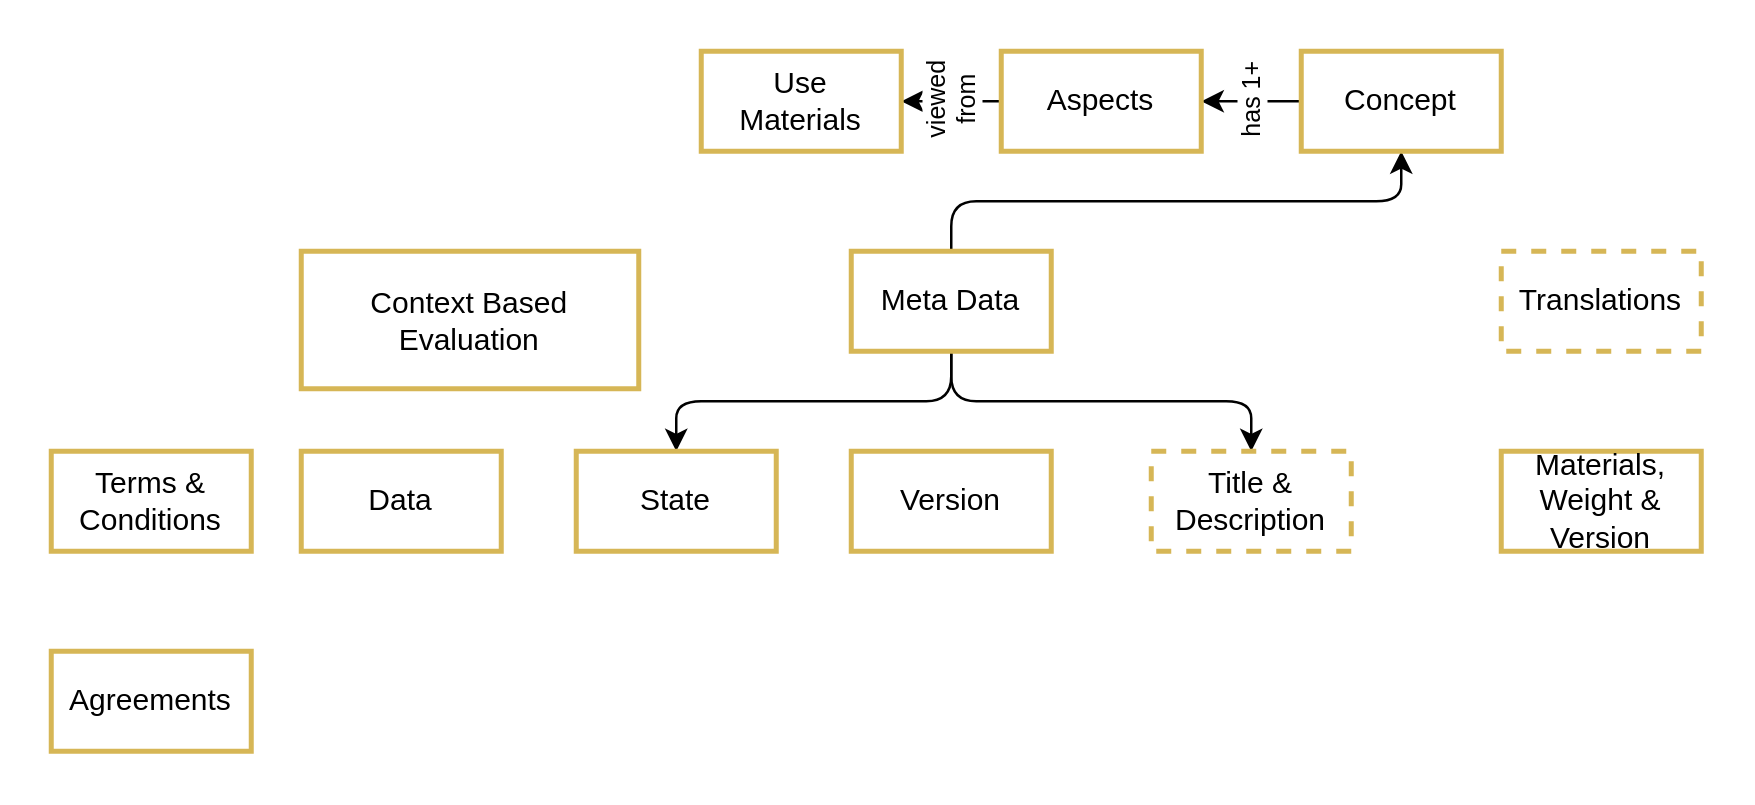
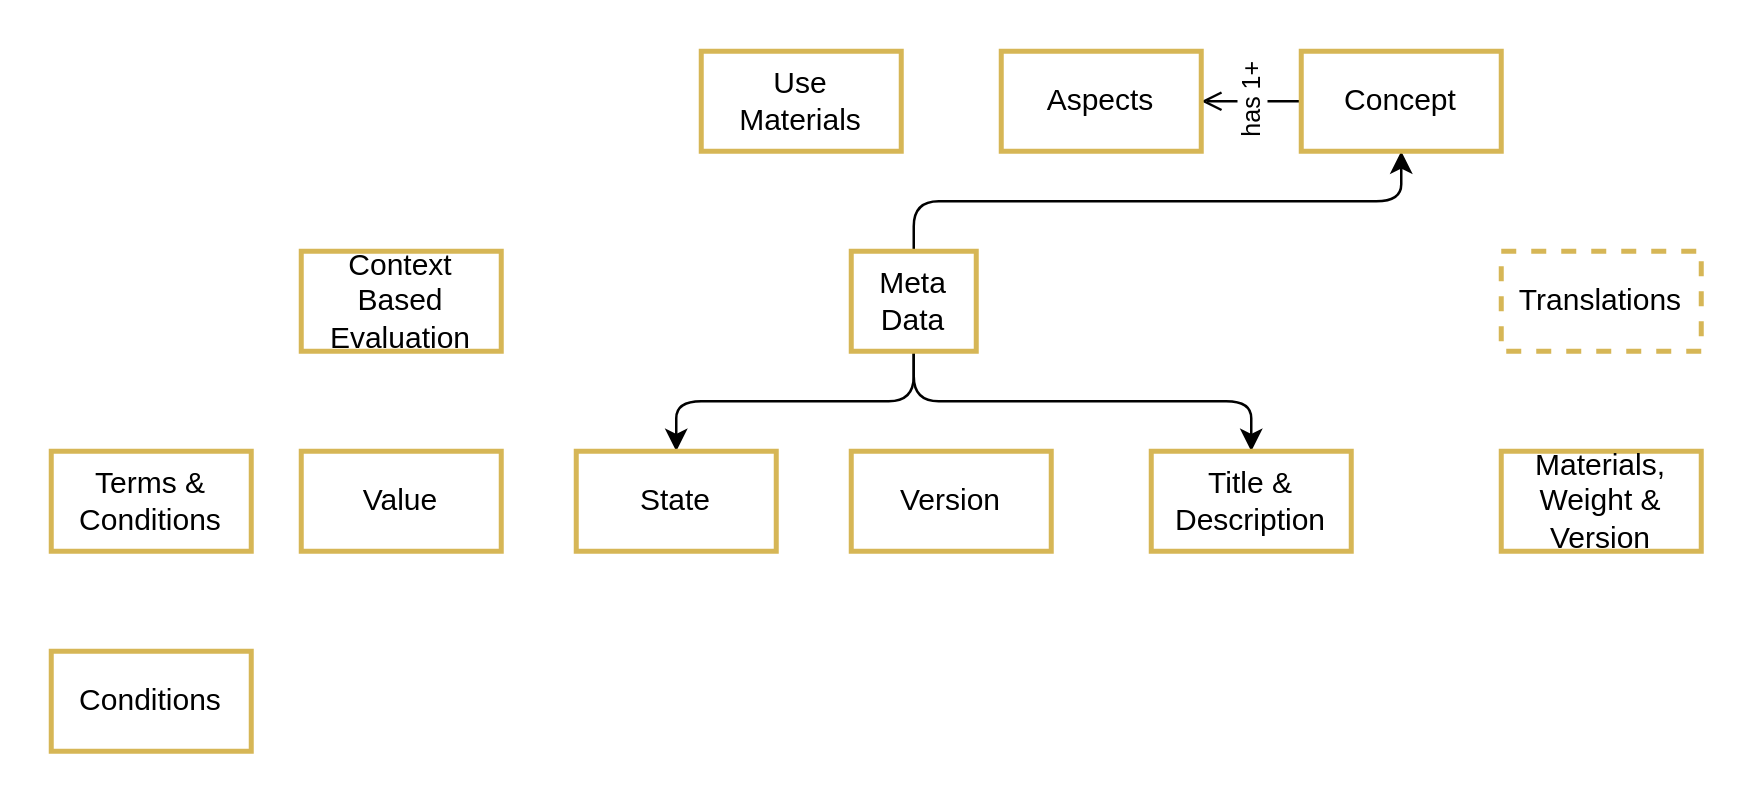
edge "Aspects" -> "Use Materials": removed, label "viewed from"
edge "Concept" -> "Aspects": arrowhead classic -> open
node "Meta Data": size 200x100 -> 125x100
node "Context Based Evaluation": size 338x138 -> 200x100
node "Data": label "Data" -> "Value"
node "Title & Description": style dashed -> solid
node "Agreements": label "Agreements" -> "Conditions"
